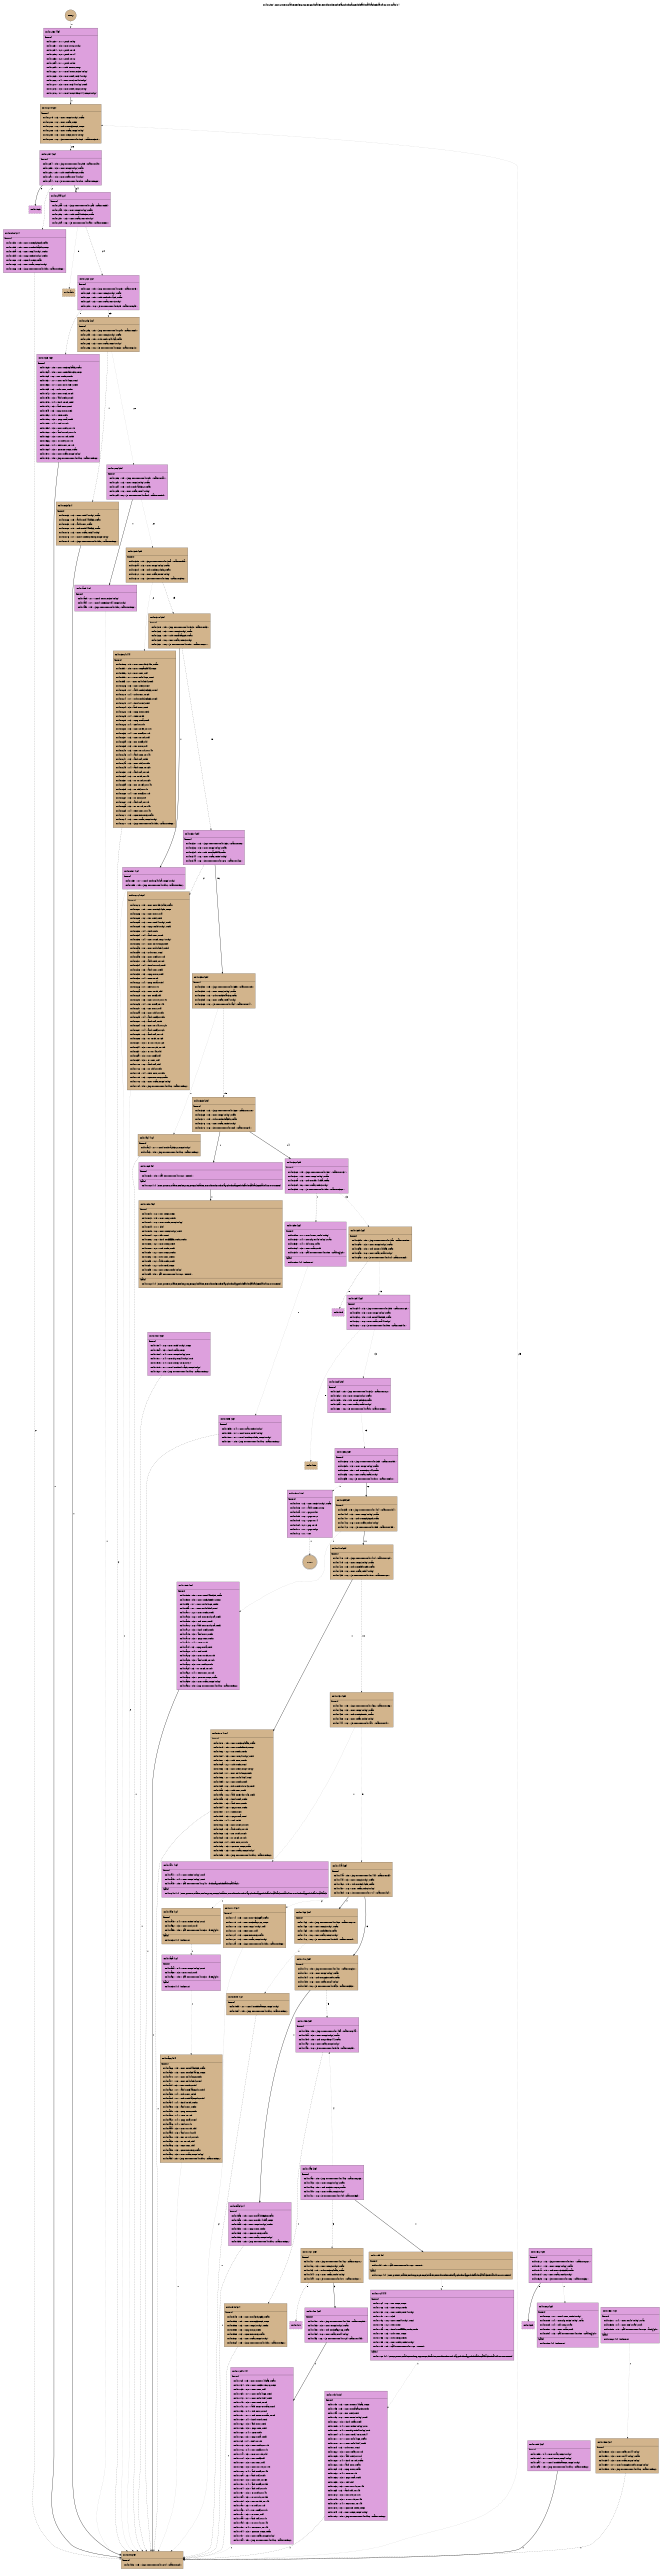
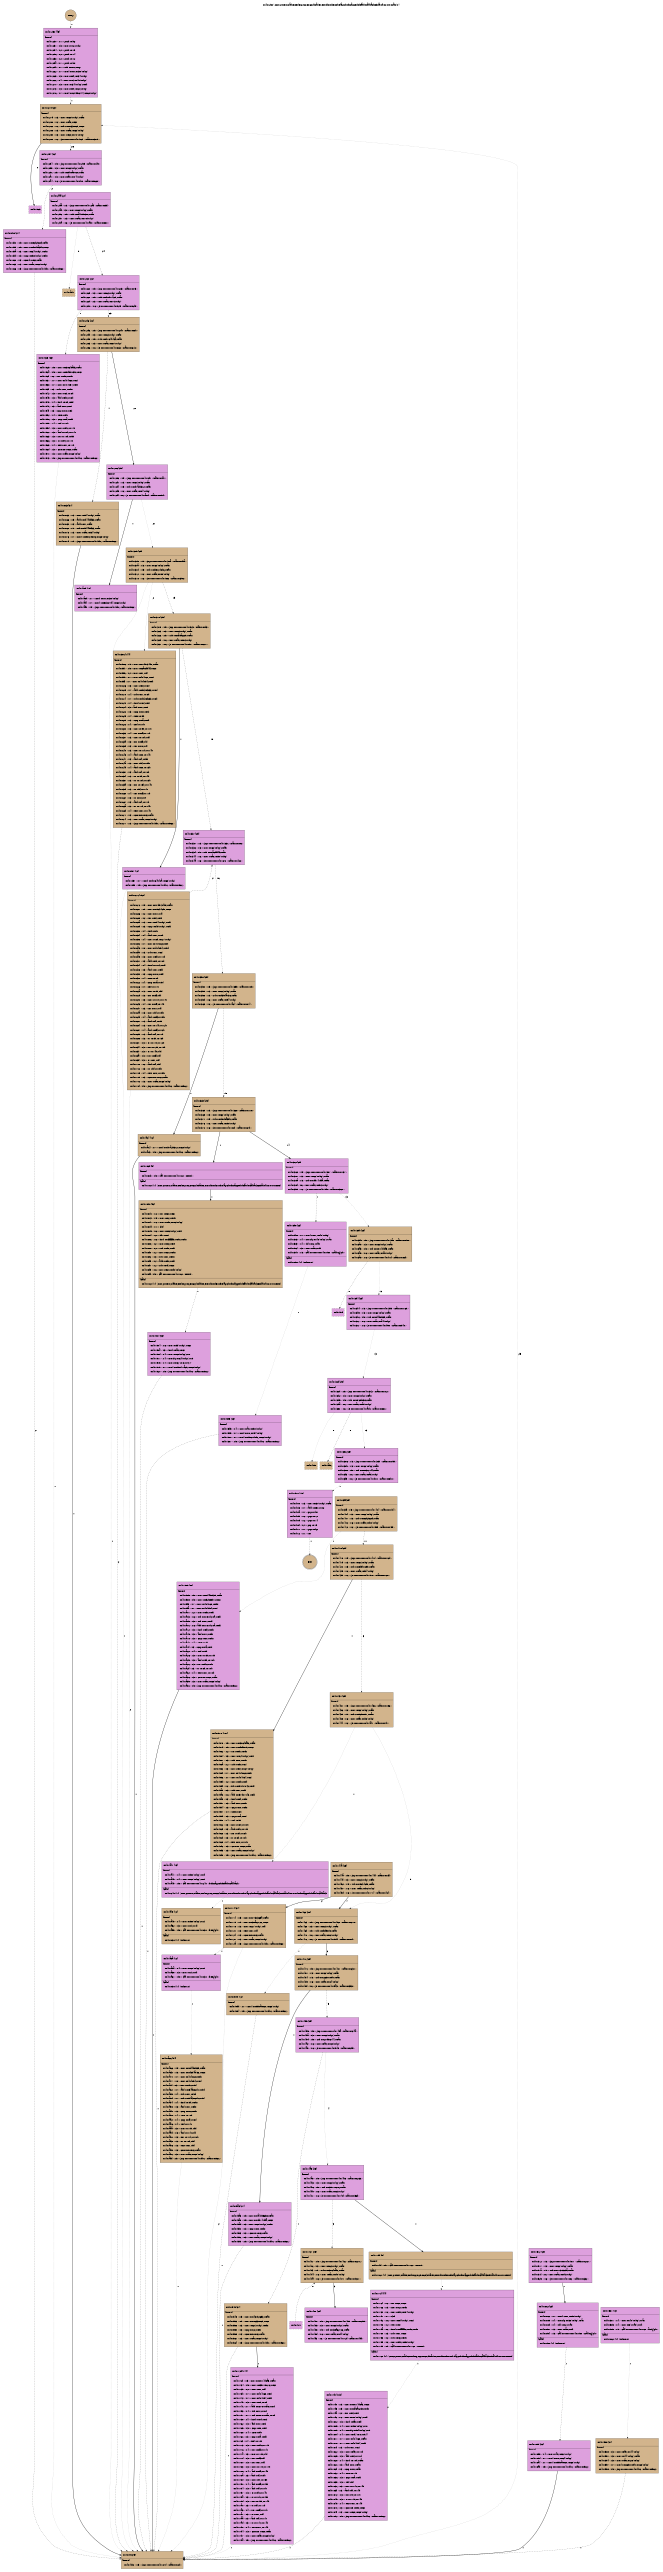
edge "0x401250 [45]" -> "0x40127d [23]": style bold -> dashed
edge "0x401294 [22]" -> "0x4012aa [22]": removed, label "24"
edge "0x401294 [22]" -> "0x401569": now "0x40127d [23]" -> "0x401569"
edge "0x4012d6 [22]" -> "0x4012ec [25]": style dotted -> bold
edge "0x401337 [25]" -> "0x40167c [152]": reversed
edge "0x401337 [25]" -> "0x401350 [25]": style bold -> dashed
edge "0x401350 [25]" -> "0x401ac4 [12]": style dotted -> bold
edge "0x4018d0 [52]" -> "0x401904 [33]": added, label "1"
edge "0x4013b4 [25]" -> "0x401b90": now "0x4013cd [25]" -> "0x401b90"
node "0x401adc": added
edge "0x4013e6 [25]" -> "0x4013ff [25]": removed, label "12"
edge "0x401925 [83]" -> "0x401bbc [5]": style bold -> dotted
edge "0x4013ff [25]" -> "0x401418 [25]": style bold -> dashed
node "Users": label "Users" -> "Exit"
edge "0x401aed [19]" -> "0x401bbc [5]": now "0x401305 [25]" -> "0x401bbc [5]"
edge "0x401418 [25]" -> "0x401431 [25]": label " 10" -> " 6"
edge "0x401431 [25]" -> "0x40144a [25]": now "0x401431 [25]" -> "0x401463 [25]"
edge "0x401ac4 [12]" -> "0x401bbc [5]": style dashed -> bold
edge "0x40144a [25]" -> "0x401714 [27]": style dotted -> bold
edge "0x40144a [25]" -> "0x40147c [25]": now "0x401463 [25]" -> "0x40147c [25]"
edge "0x401a4e [12]" -> "0x401a5a [12]": now "0x401714 [27]" -> "0x401a5a [12]"
edge "0x4014ae [25]" -> "0x401495 [25]": reversed
edge "0x401512 [25]" -> "0x401882 [23]": style dotted -> bold
edge "0x4014c7 [25]" -> "0x401b71": reversed
node "0x40152b": removed
edge "0x4014e0 [25]" -> "0x40172f [144]": now "0x40154e [27]" -> "0x40172f [144]"
edge "0x401882 [23]" -> "0x401899 [23]": added, label "1"
